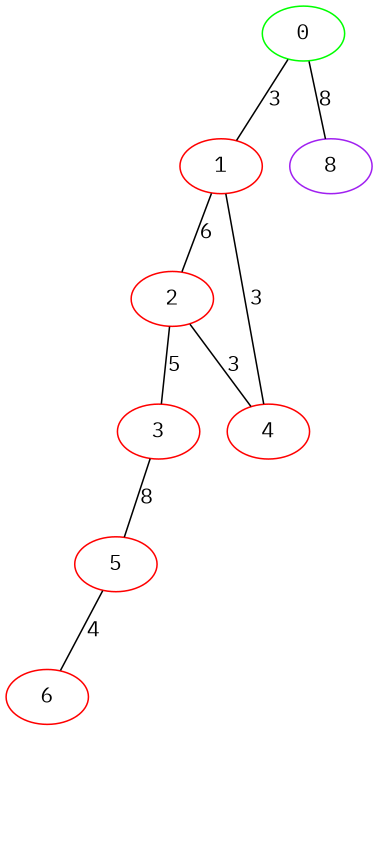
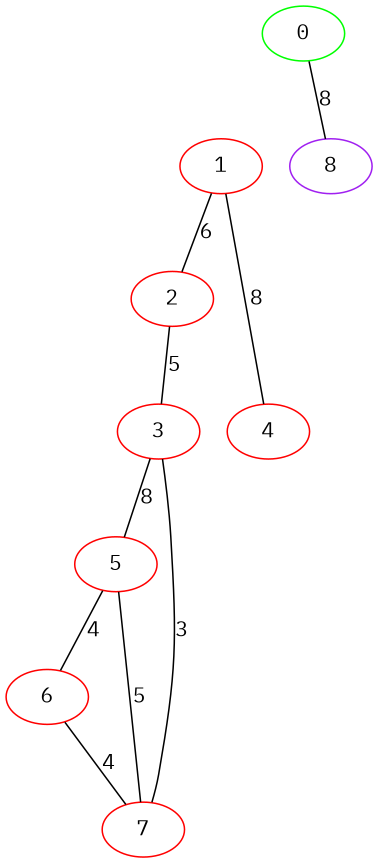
edge "0" -- "1": removed, label "3"
edge "1" -- "4": label "3" -> "8"
edge "2" -- "4": removed, label "3"
node "7": added
